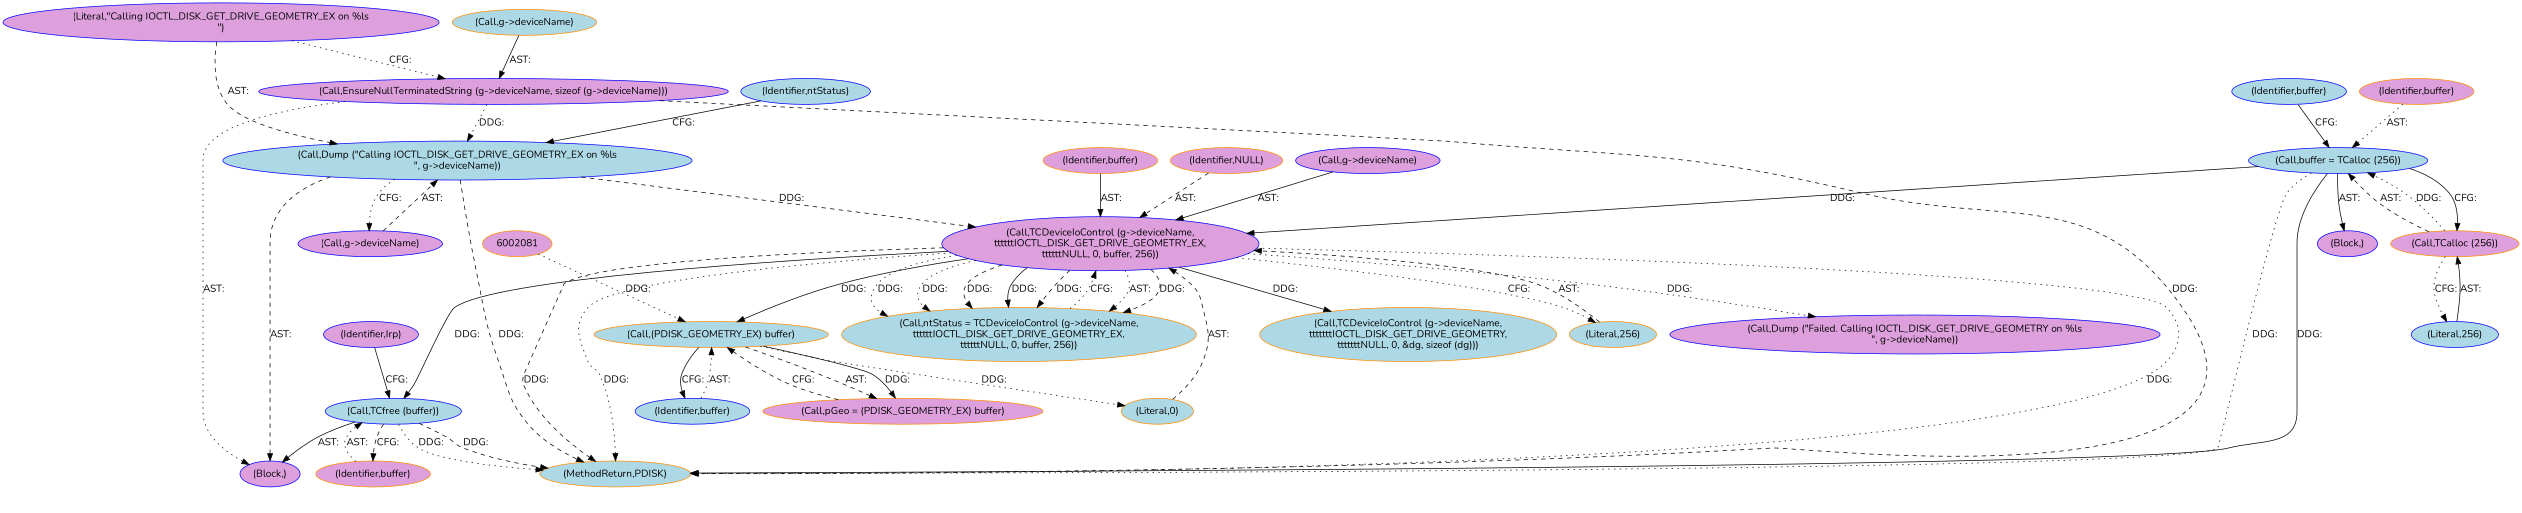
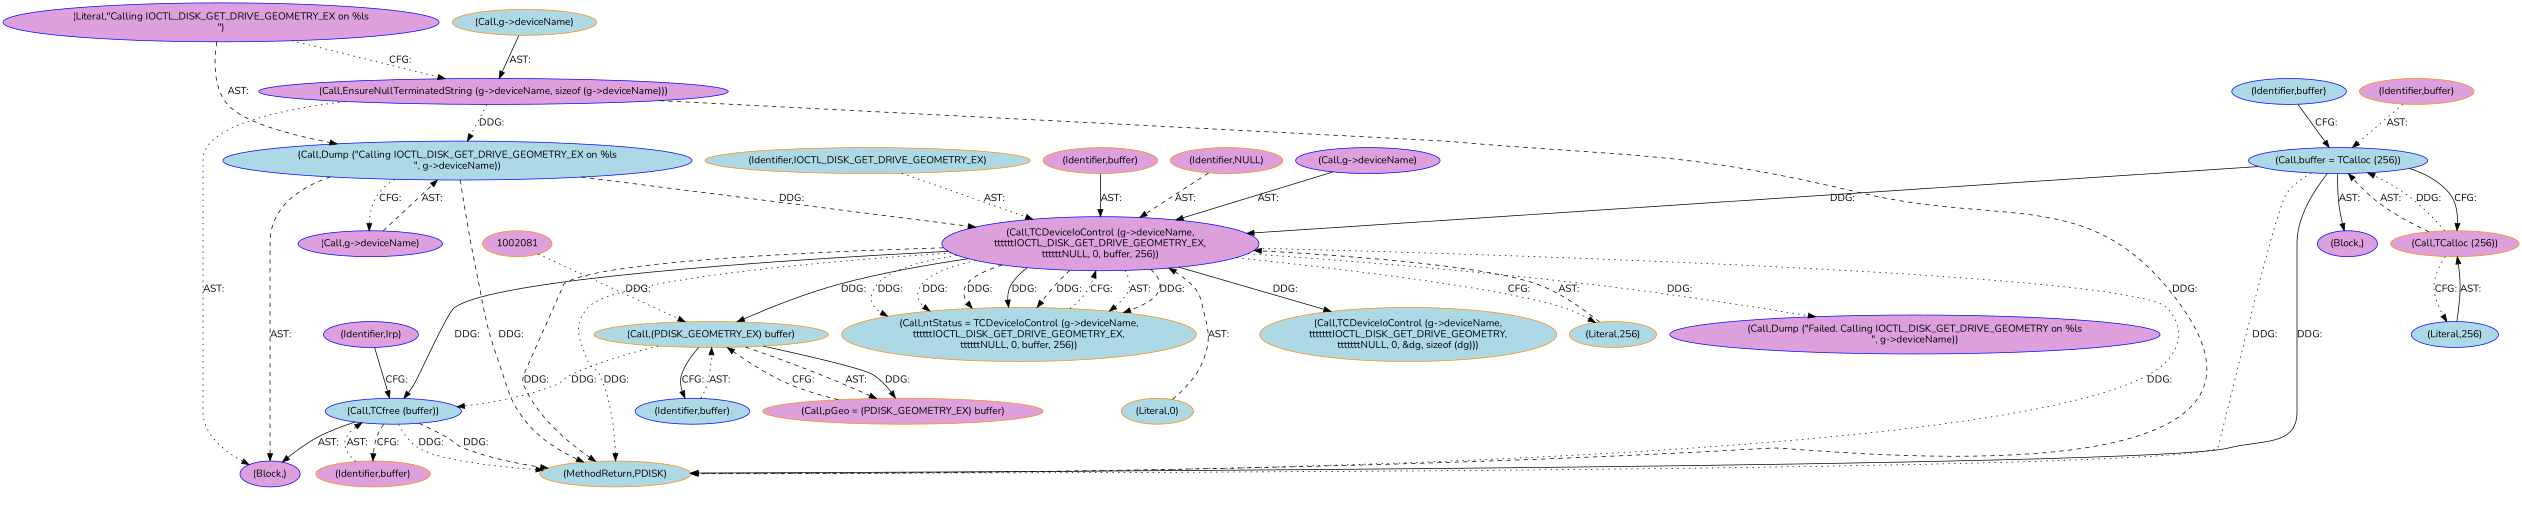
node "(Identifier,ntStatus)": removed
node "(Identifier,IOCTL_DISK_GET_DRIVE_GEOMETRY_EX)": added
node "6002081": label "6002081" -> "1002081"
edge "(Call,(PDISK_GEOMETRY_EX) buffer)" -> "(Literal,0)": now "(Call,(PDISK_GEOMETRY_EX) buffer)" -> "(Call,TCfree (buffer))"
